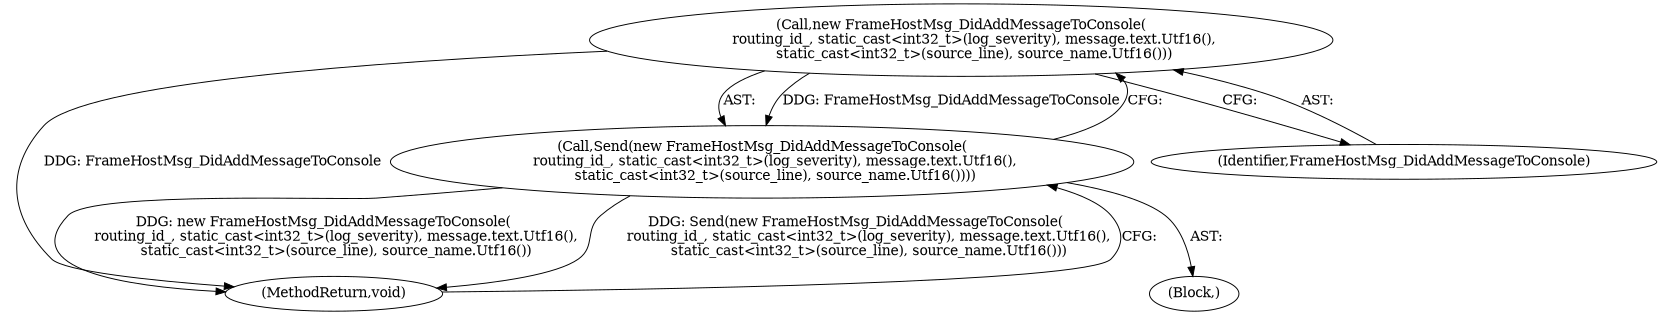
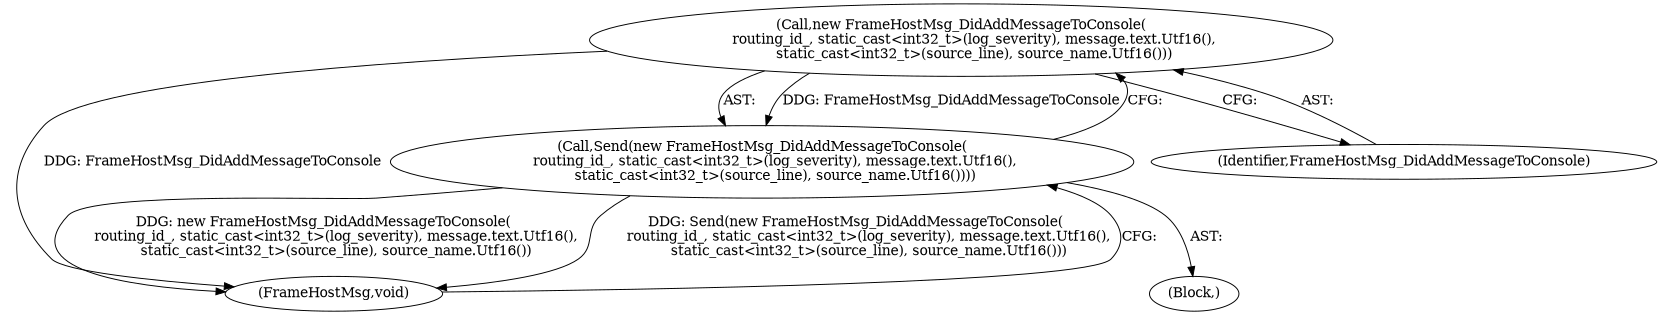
node "(MethodReturn,void)": label "(MethodReturn,void)" -> "(FrameHostMsg,void)"
